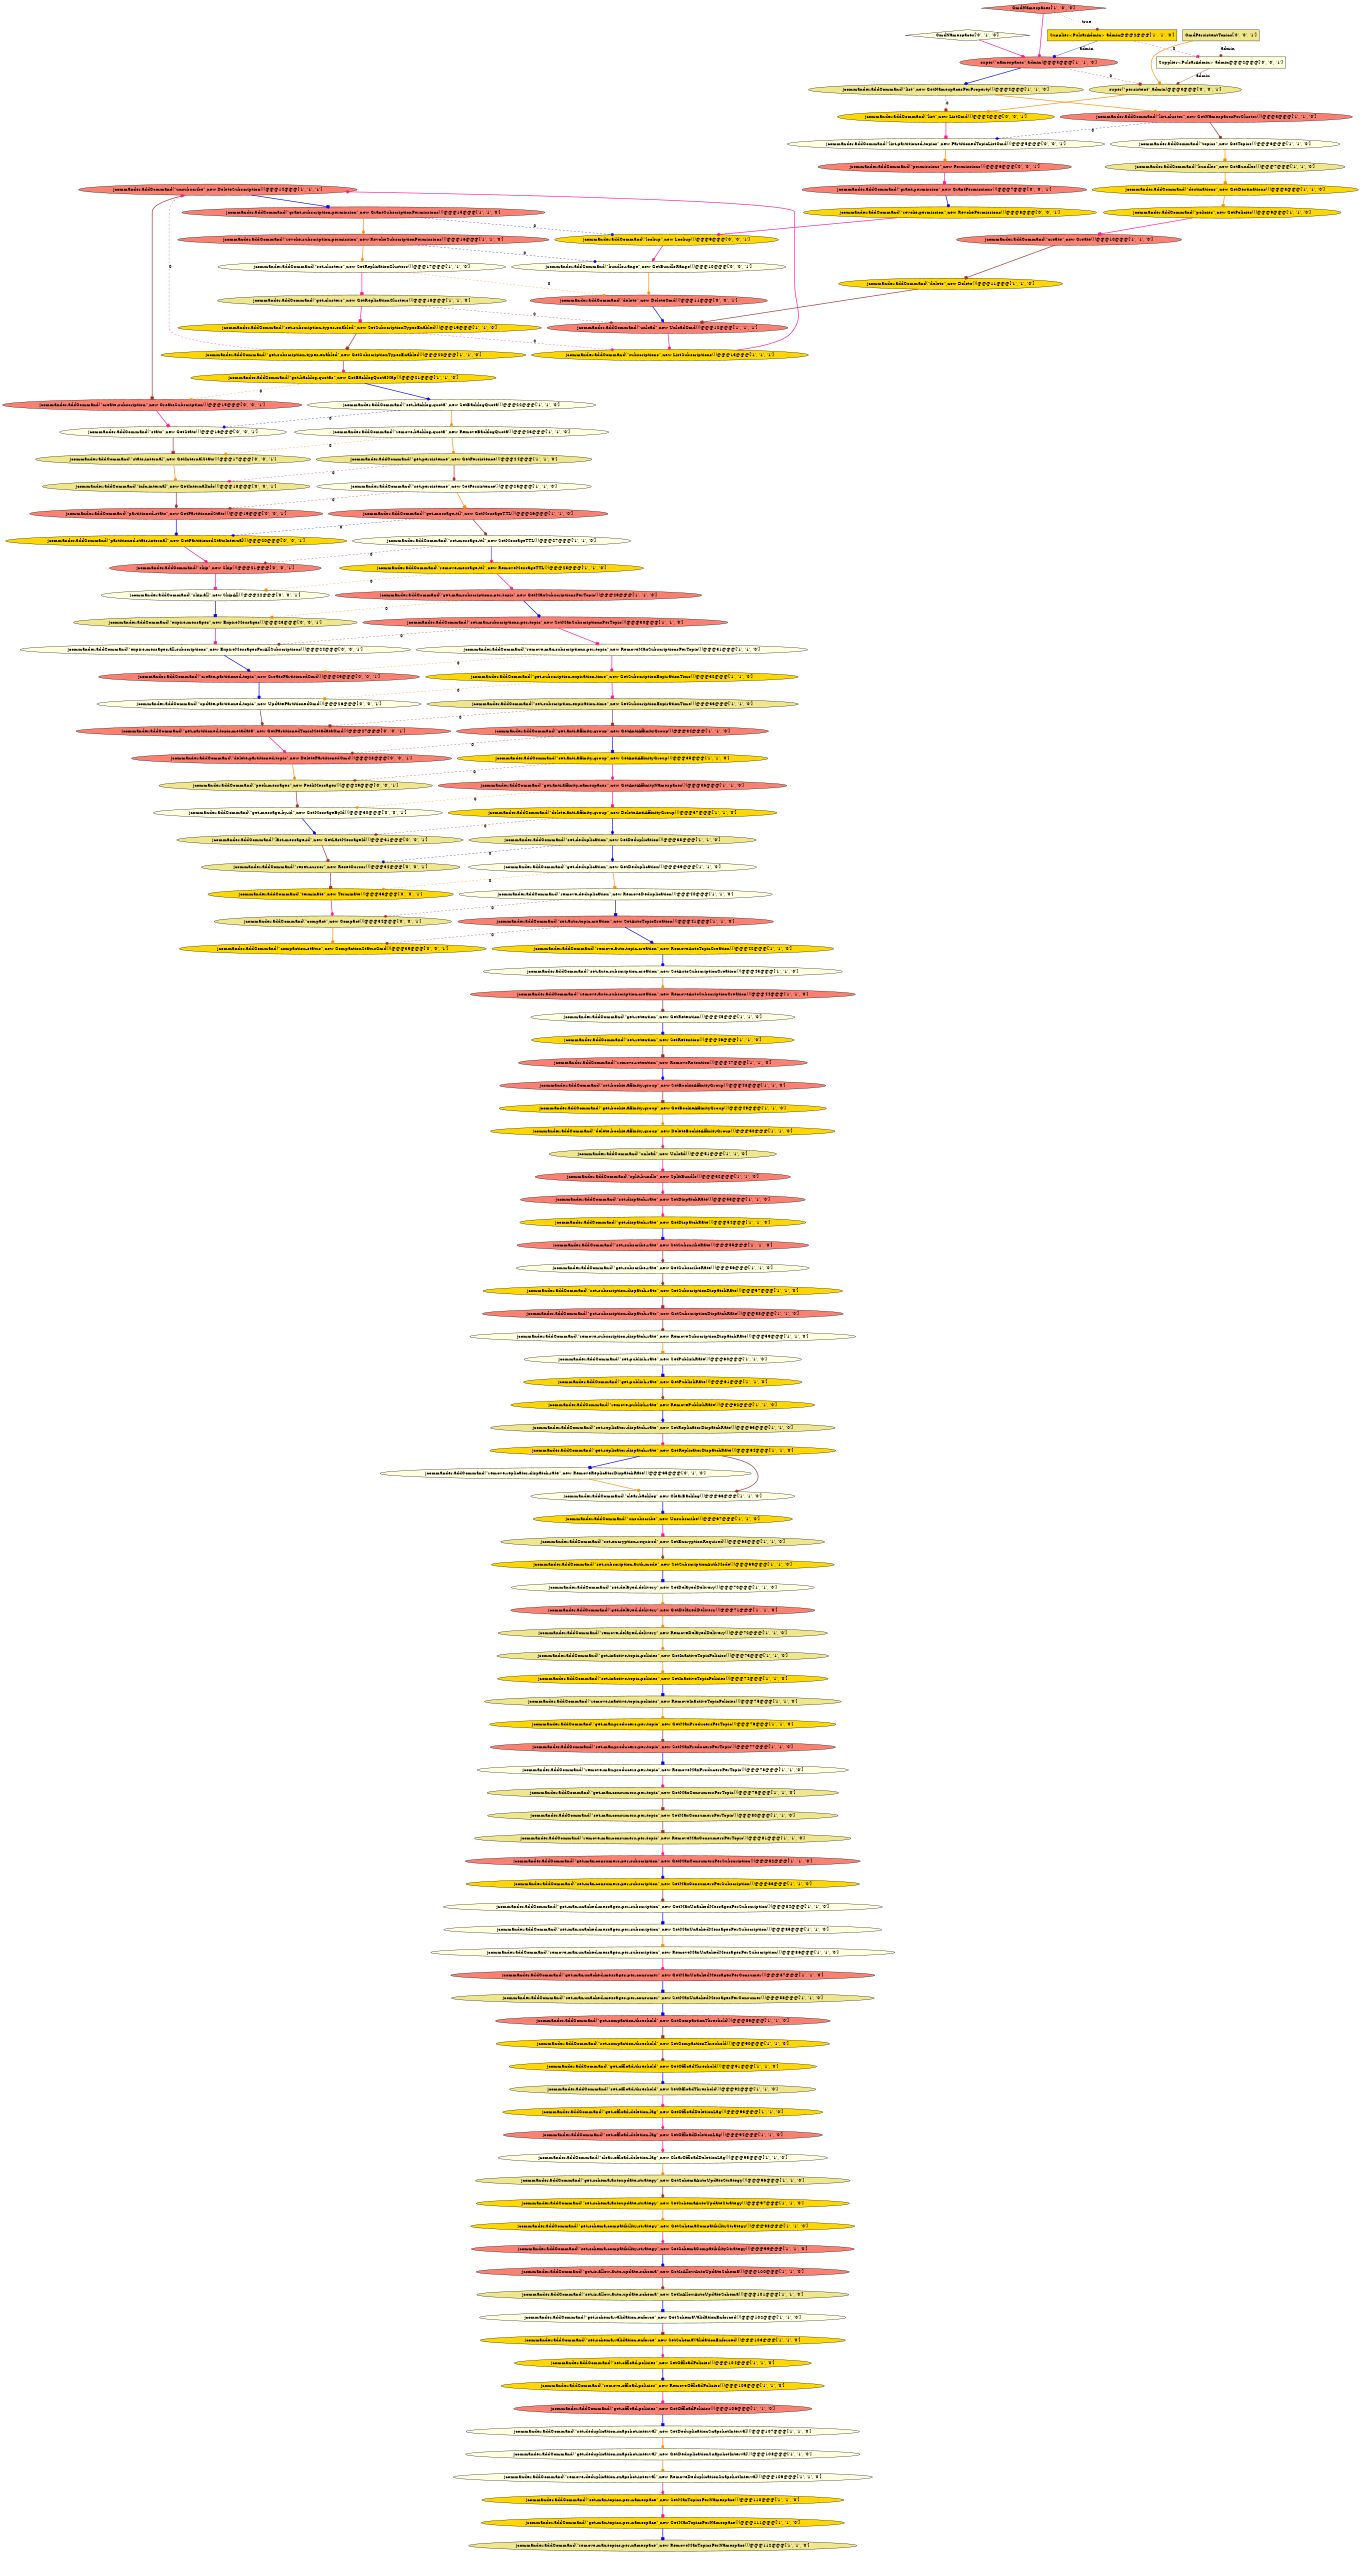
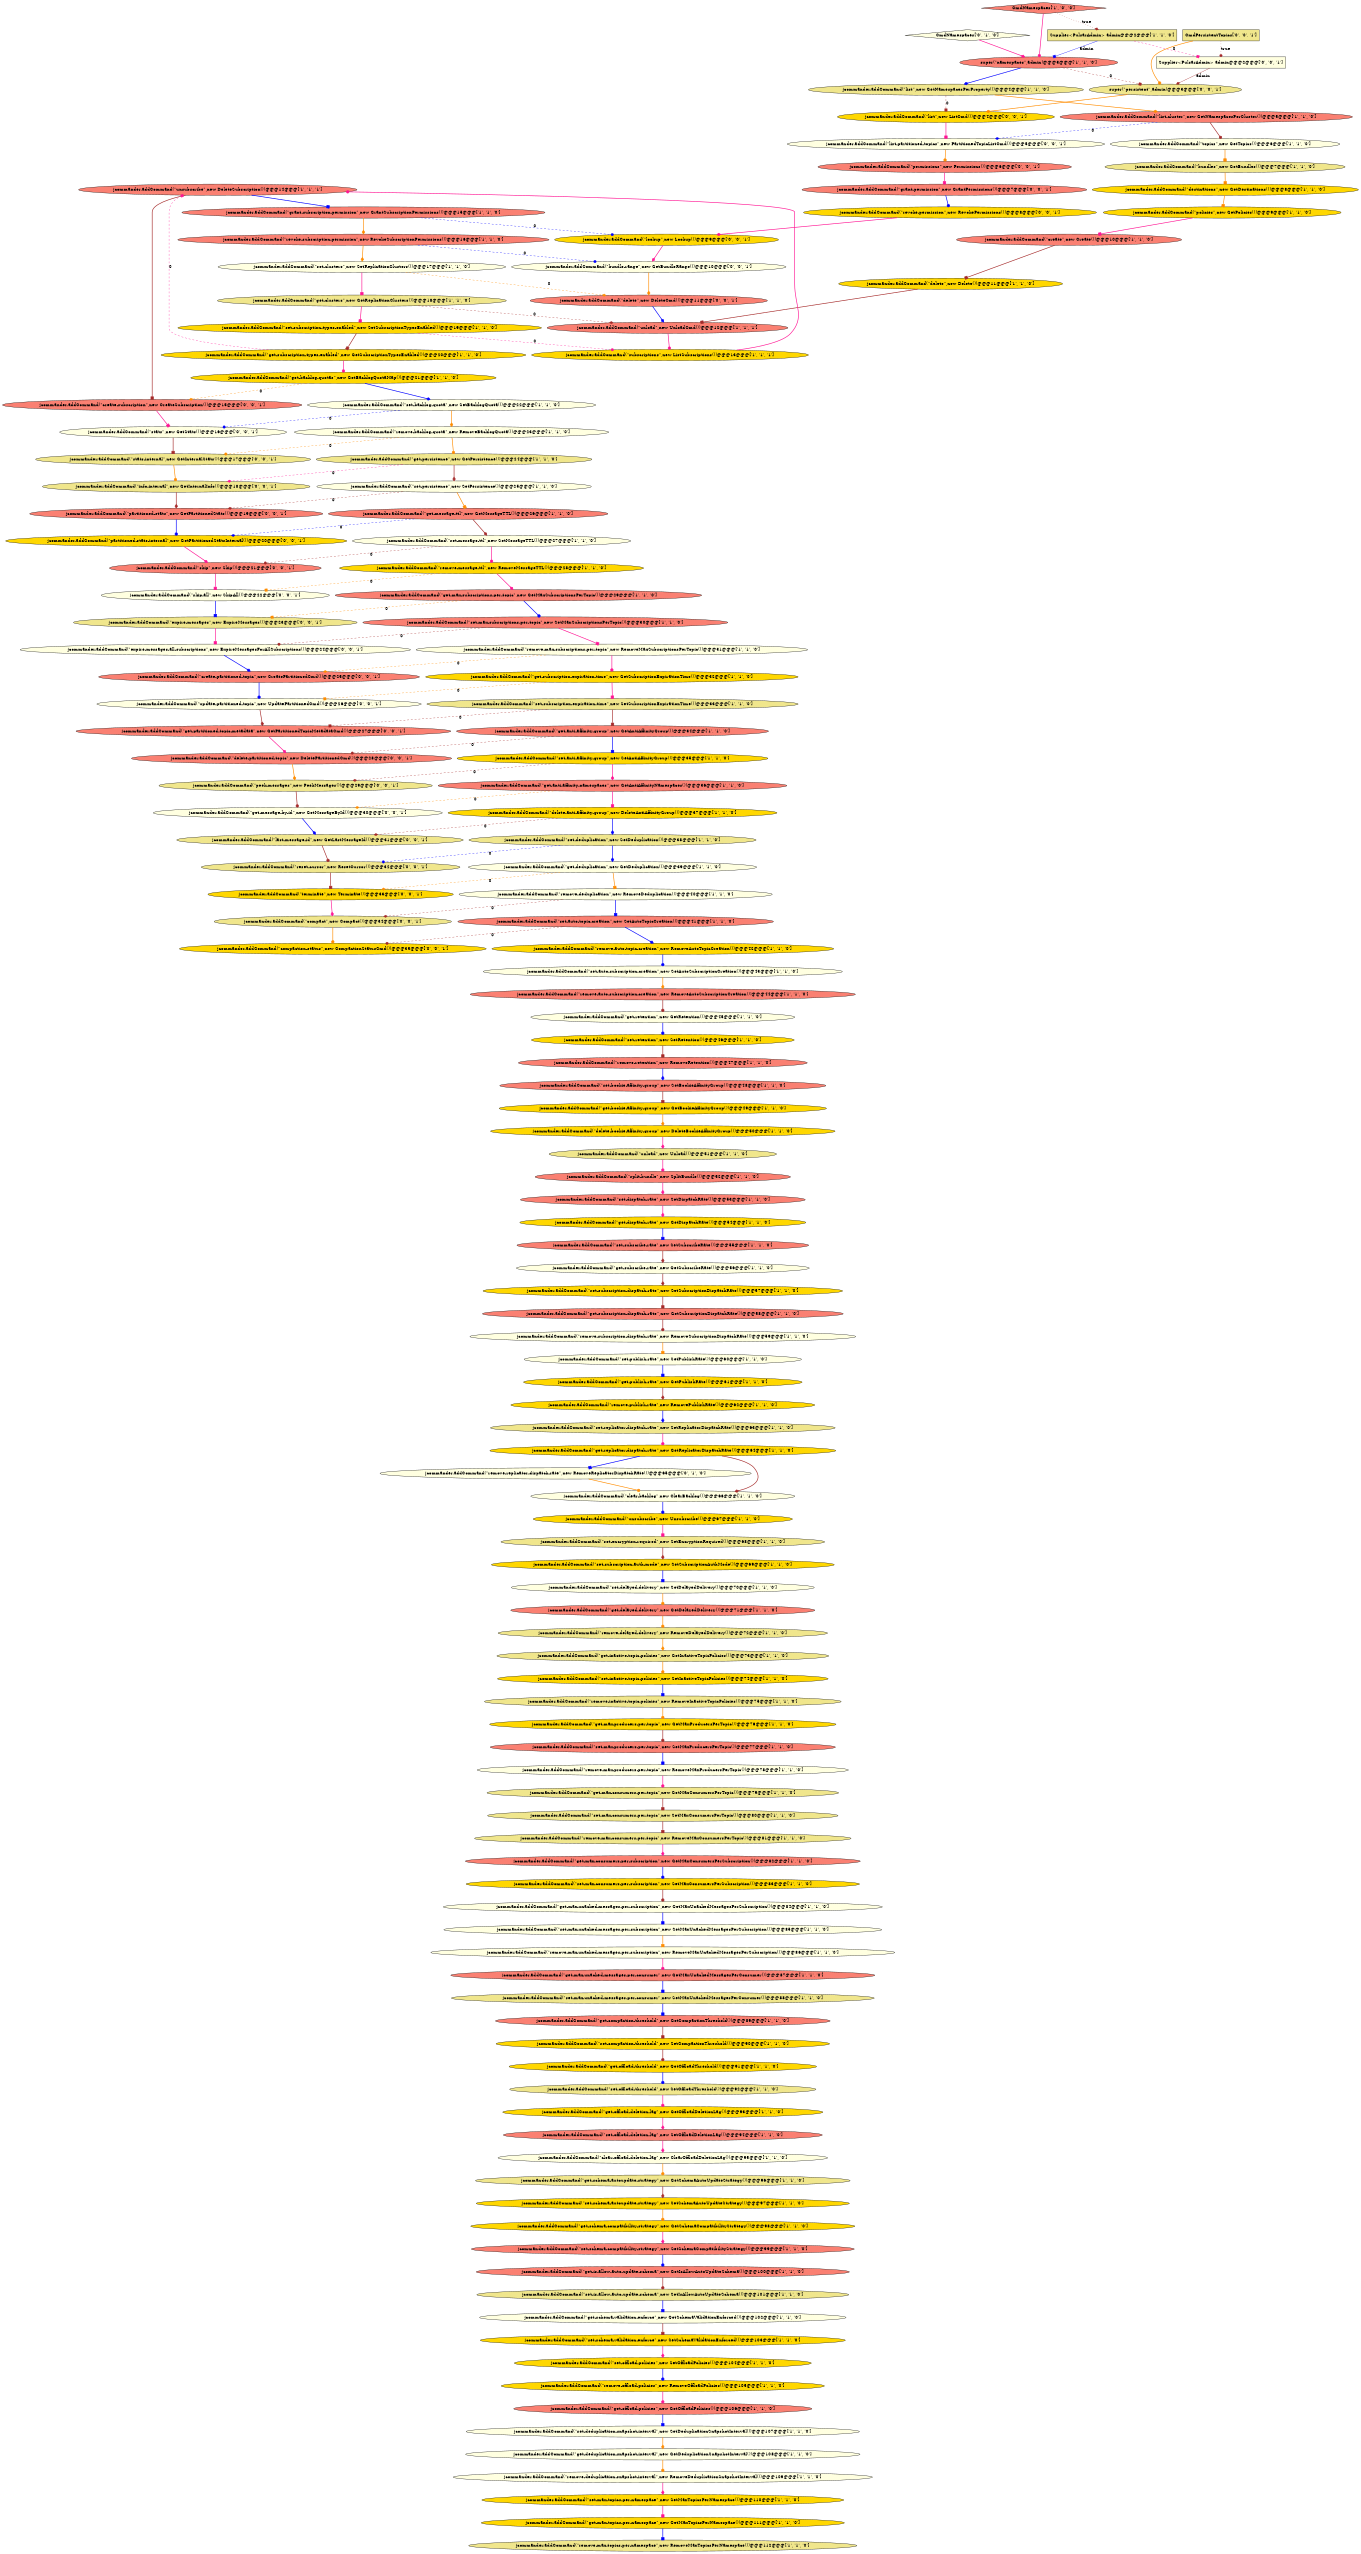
edge "CmdNamespaces['1', '0', '0']" -> "Supplier<PulsarAdmin> admin@@@2@@@['1', '1', '0']": arrowhead dot -> diamond
node "Supplier<PulsarAdmin> admin@@@2@@@['1', '1', '0']": fillcolor gold -> khaki
edge "CmdPersistentTopics['0', '0', '1']" -> "Supplier<PulsarAdmin> admin@@@2@@@['0', '0', '1']": label "admin" -> "true"
